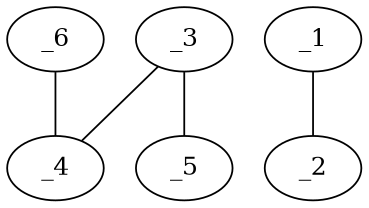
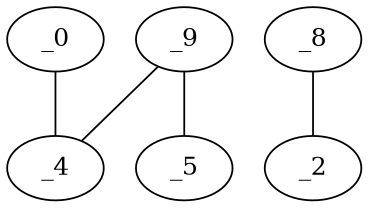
node "_6": label "_6" -> "_0"
node "_3": label "_3" -> "_9"
node "_1": label "_1" -> "_8"
